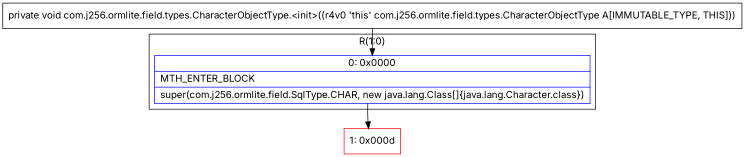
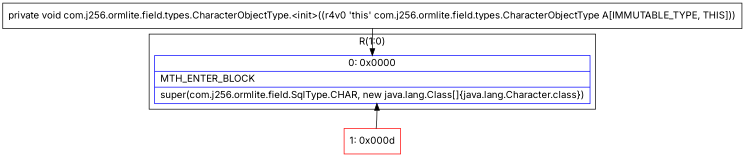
edge "0: 0x0000" -> "1: 0x000d": reversed
